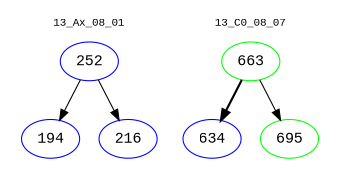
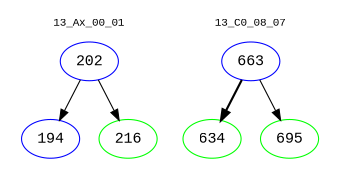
cluster "13_Ax_08_01": label "13_Ax_08_01" -> "13_Ax_00_01"
node "252": label "252" -> "202"
node "663": color green -> blue
node "216": color blue -> green
node "634": color blue -> green
